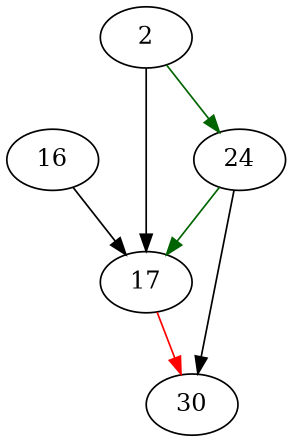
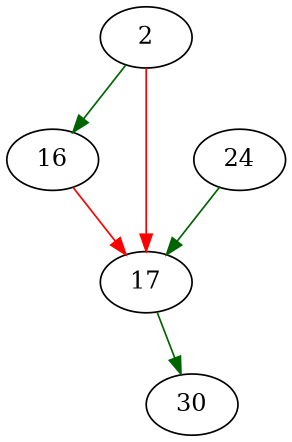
edge "2" -> "24": now "2" -> "16"
edge "2" -> "17": color black -> red
edge "16" -> "17": color black -> red
edge "24" -> "30": removed
edge "17" -> "30": color red -> darkgreen
